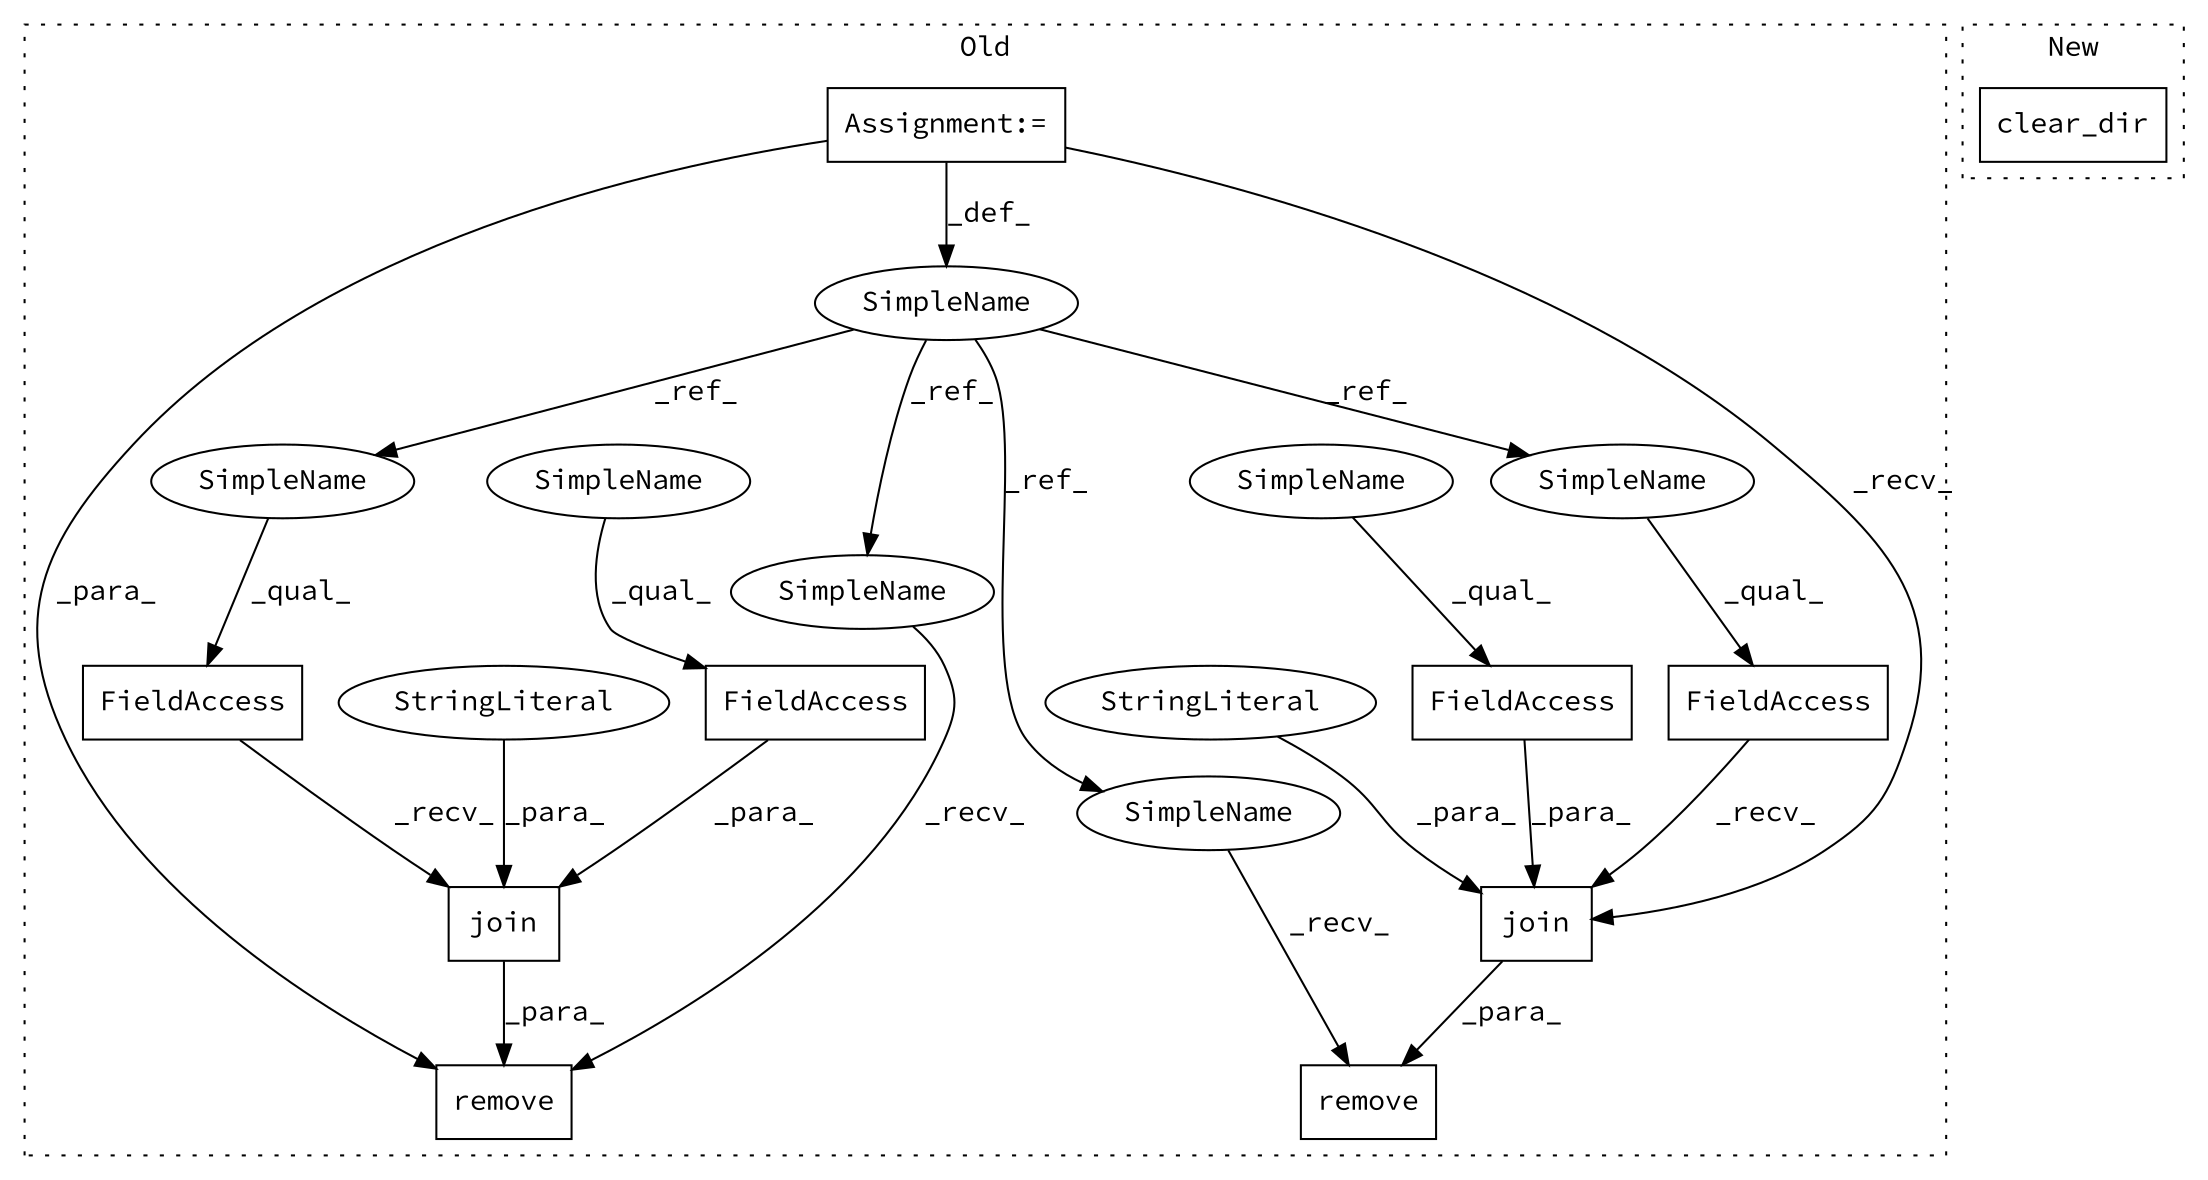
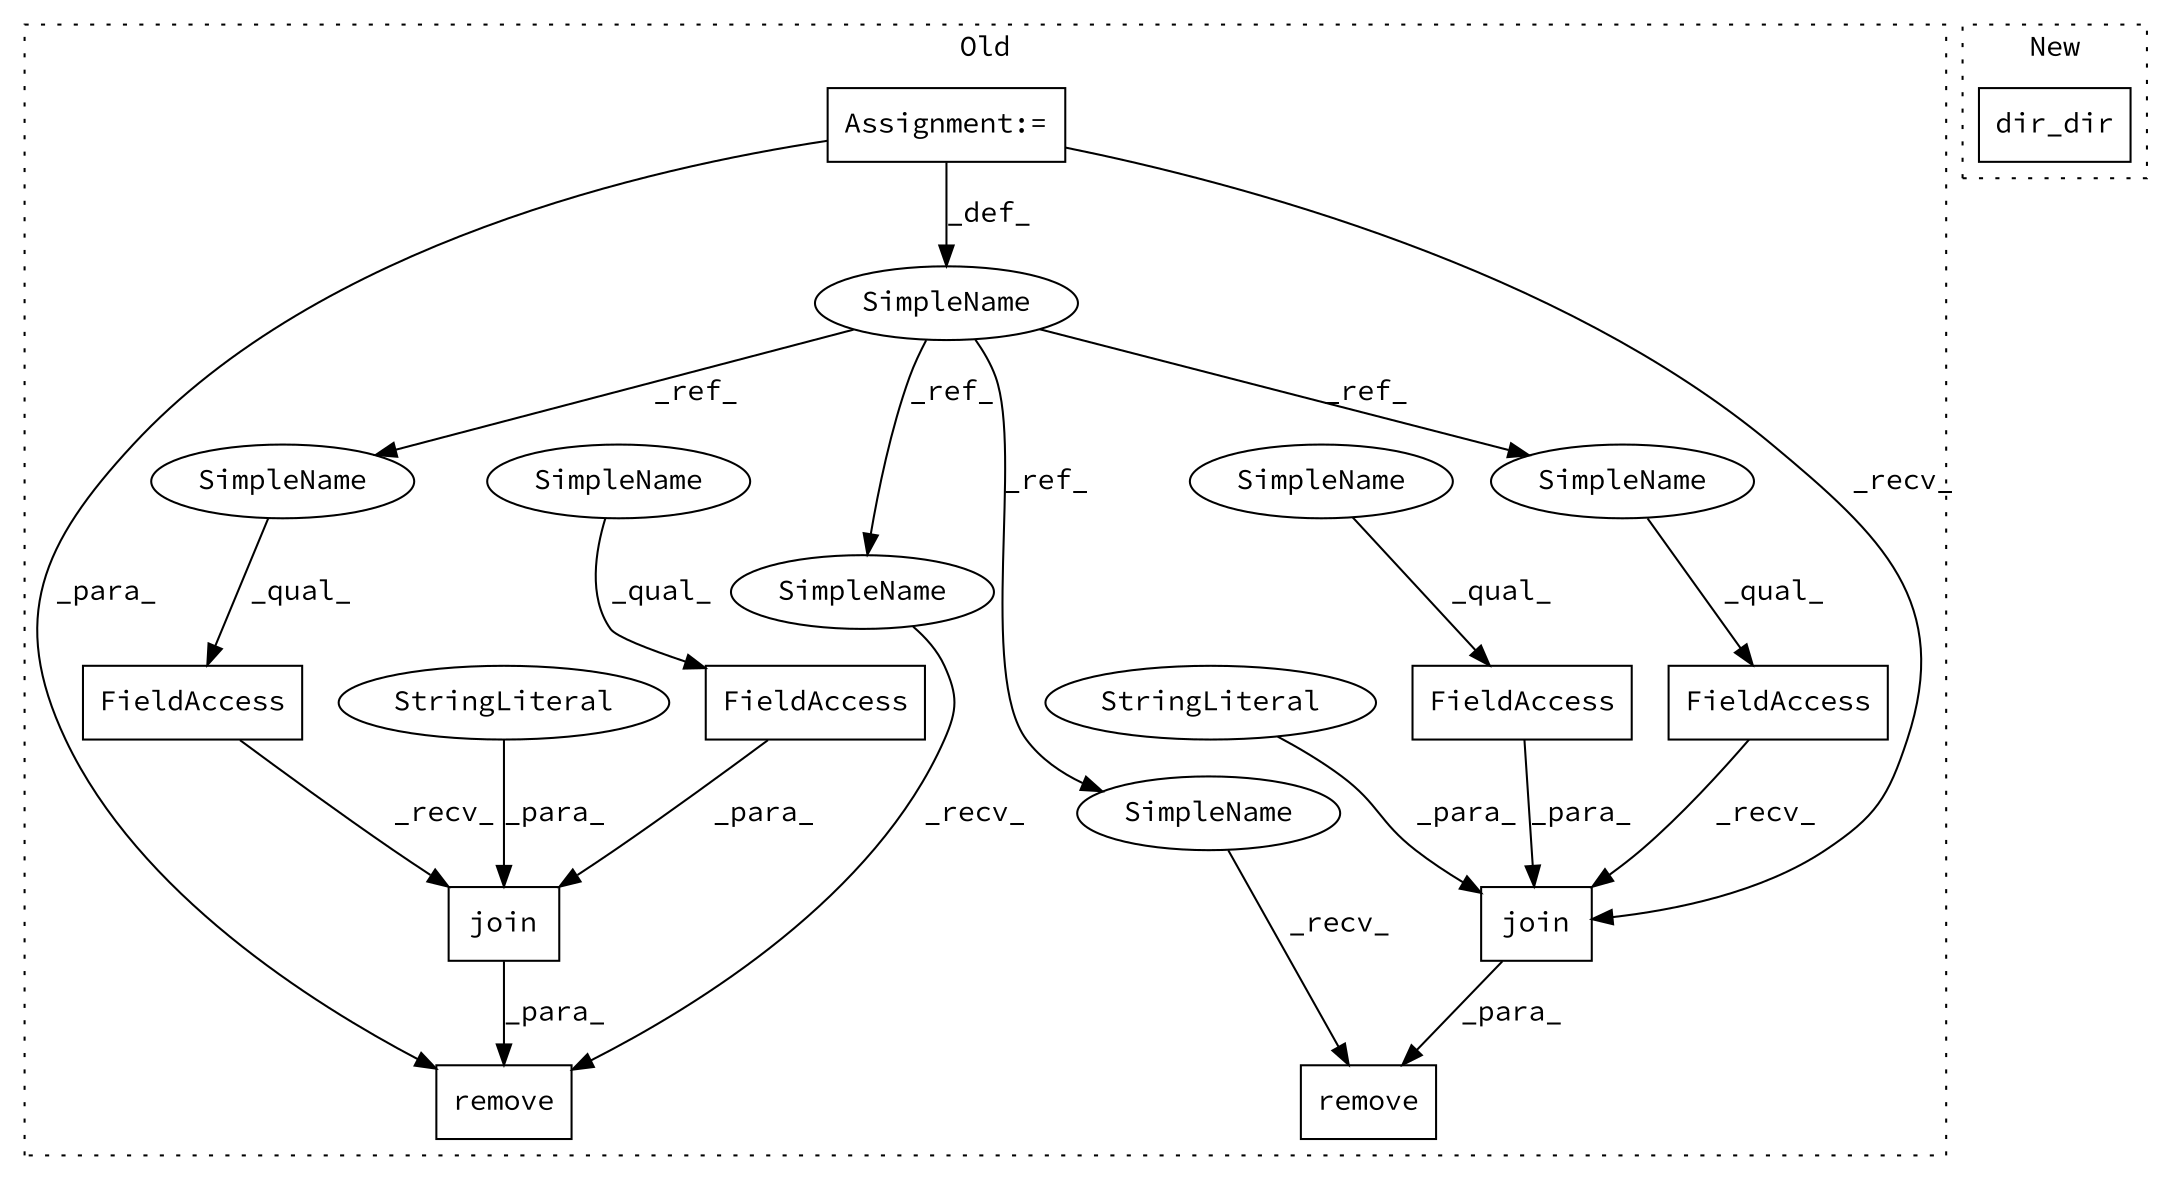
node "clear_dir": label "clear_dir" -> "dir_dir"
